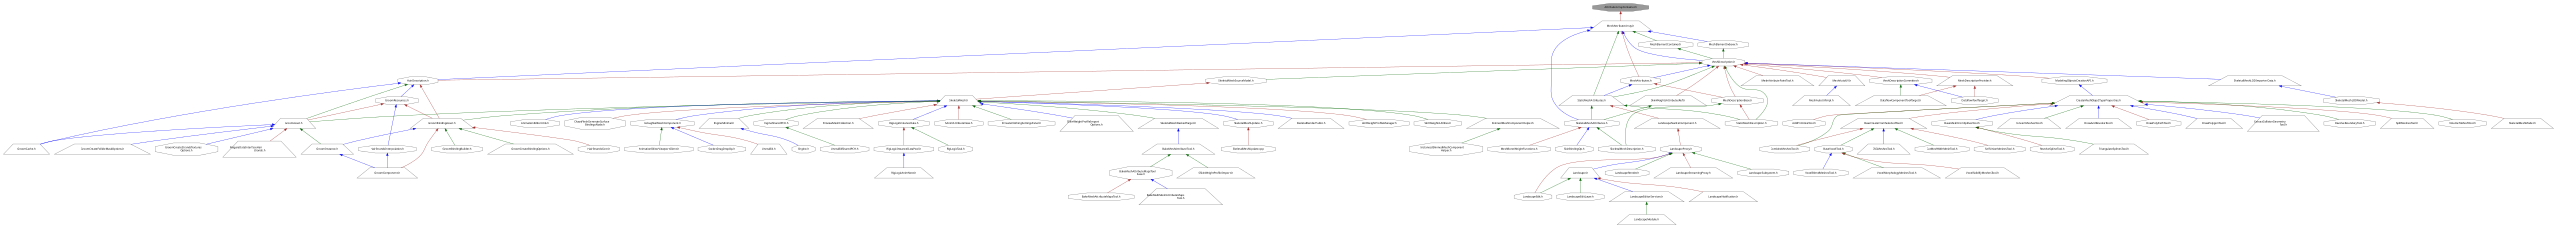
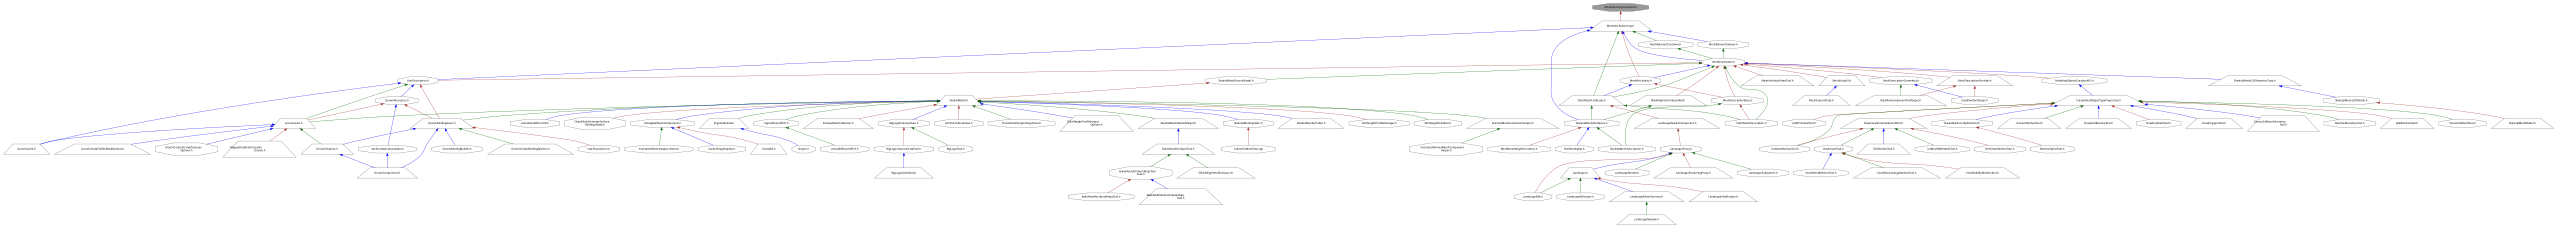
edge "GroomBindingBuilder.h" -> "GroomBindingAsset.h": color darkgreen -> blue
node "SkeletalMeshUpdate.cpp": label "SkeletalMeshUpdate.cpp" -> "VolumeToMeshTool.cpp"
node "TriangulateSplinesTool.h": removed
edge "GroomComponent.h" -> "GroomBindingAsset.h": color brown -> blue
